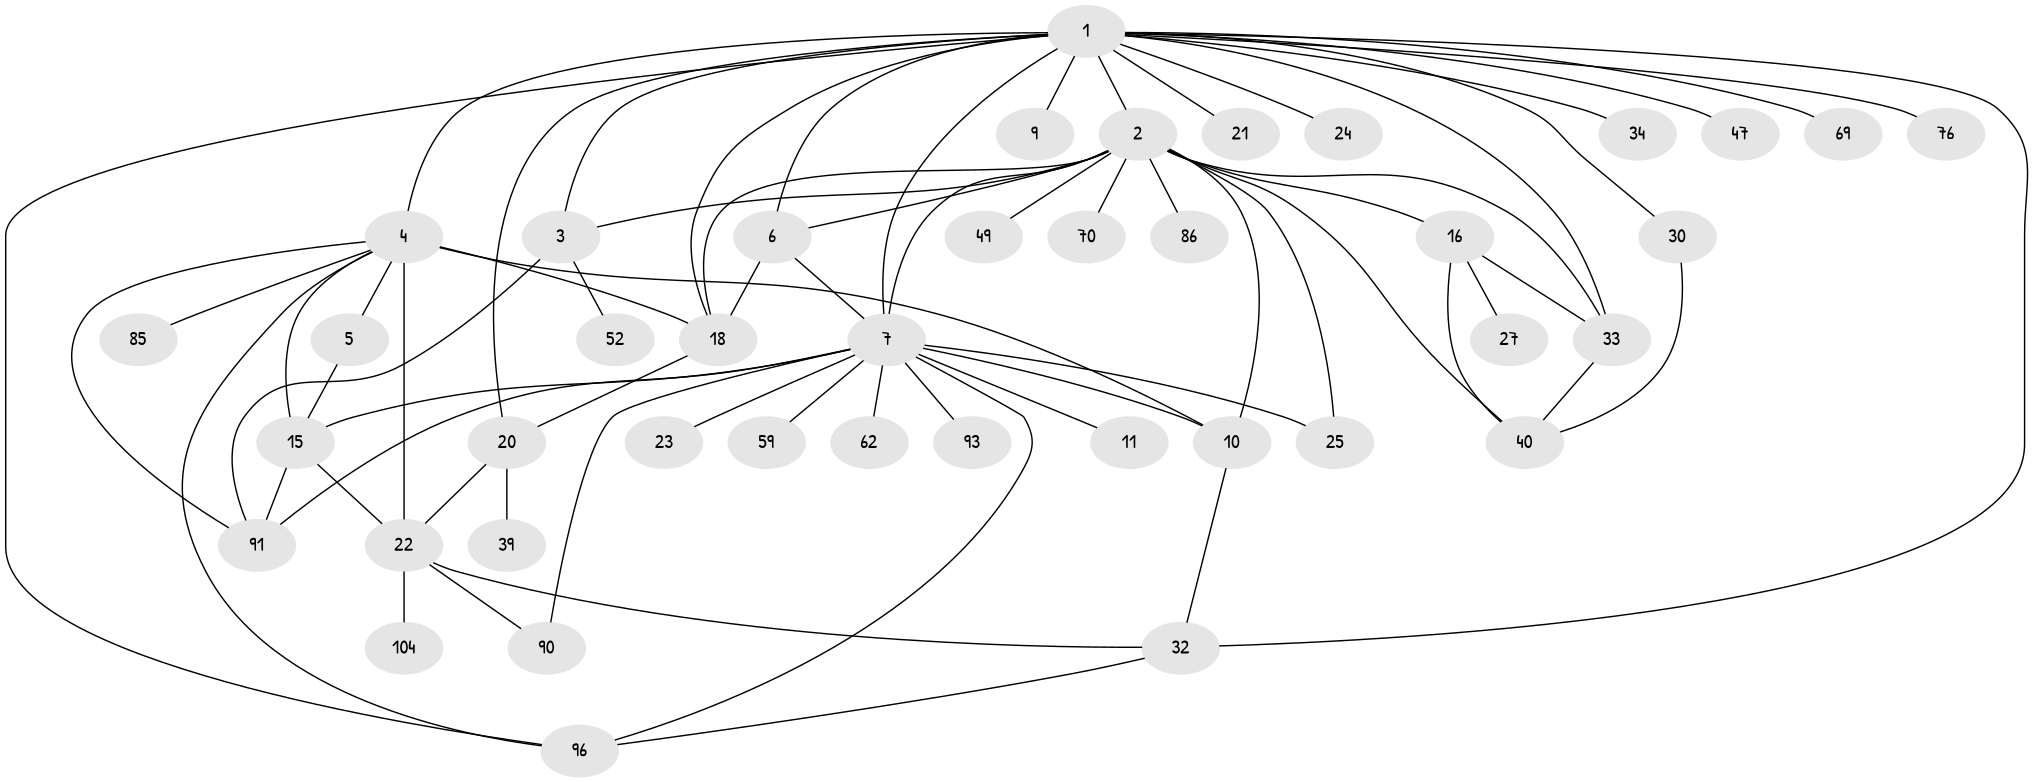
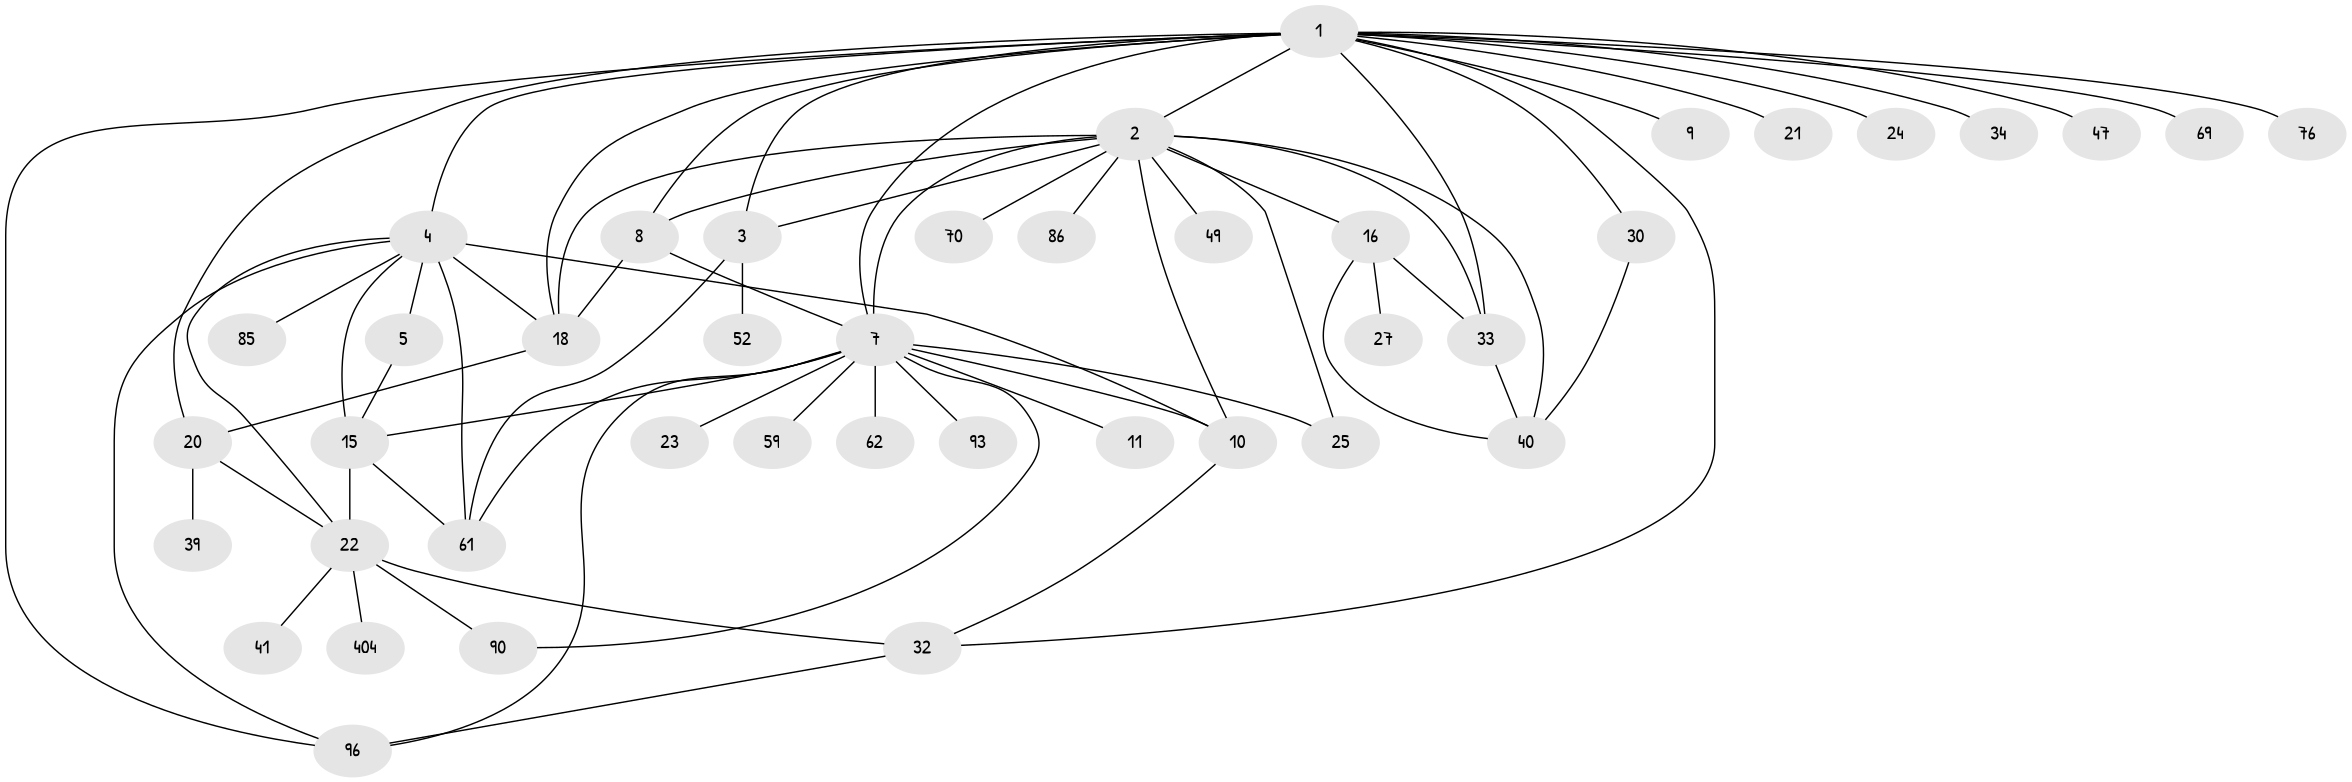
node "6": label "6" -> "8"
node "91": label "91" -> "61"
node "41": added
node "104": label "104" -> "404"
